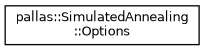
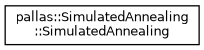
node "pallas::SimulatedAnnealing ::Options": label "pallas::SimulatedAnnealing ::Options" -> "pallas::SimulatedAnnealing ::SimulatedAnnealing"
